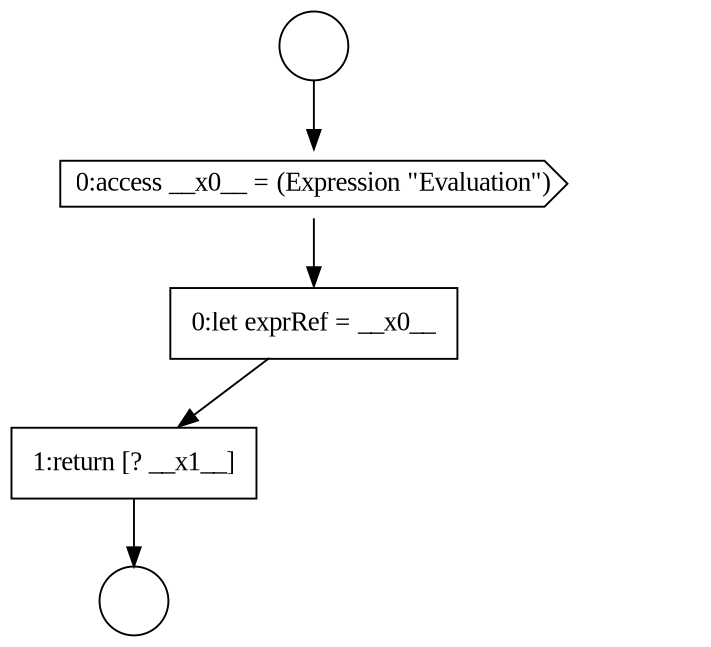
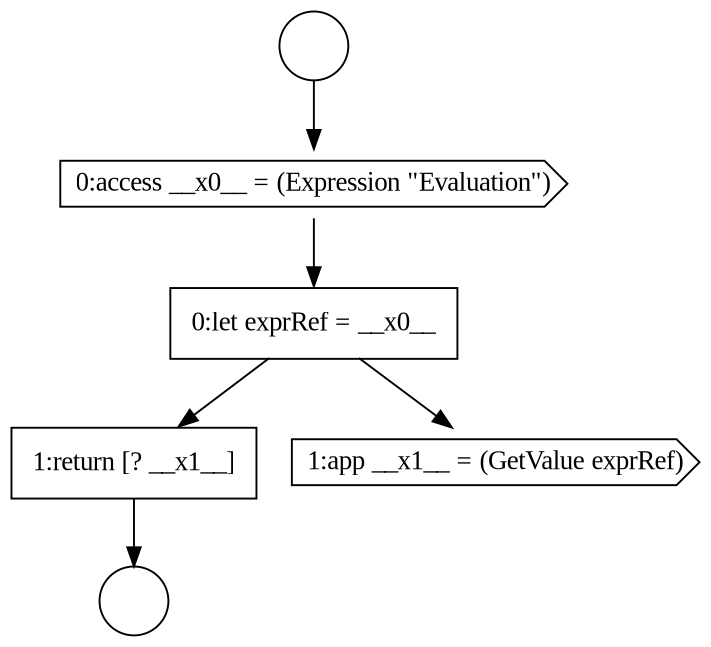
node "1:app __x1__ = (GetValue exprRef)": added
